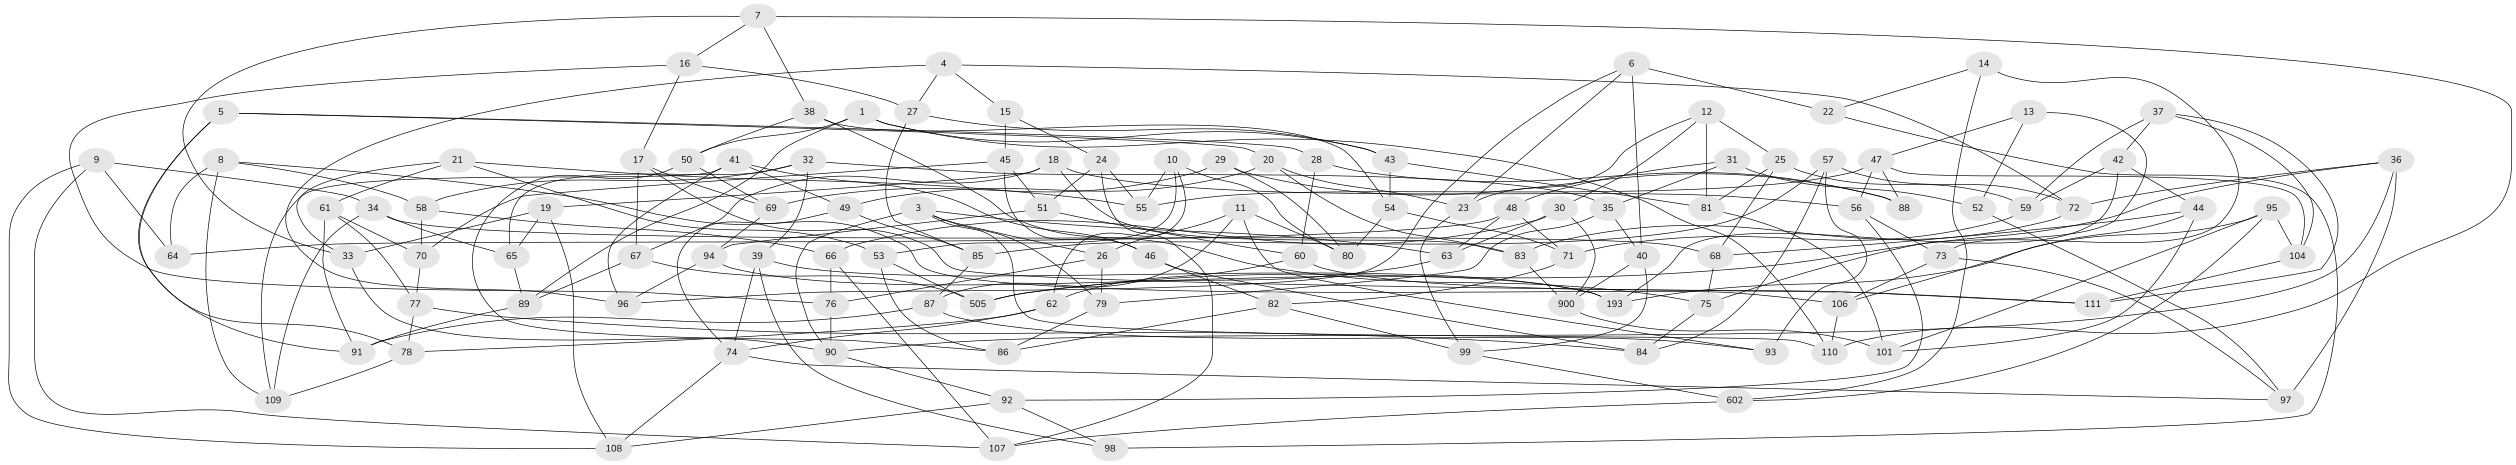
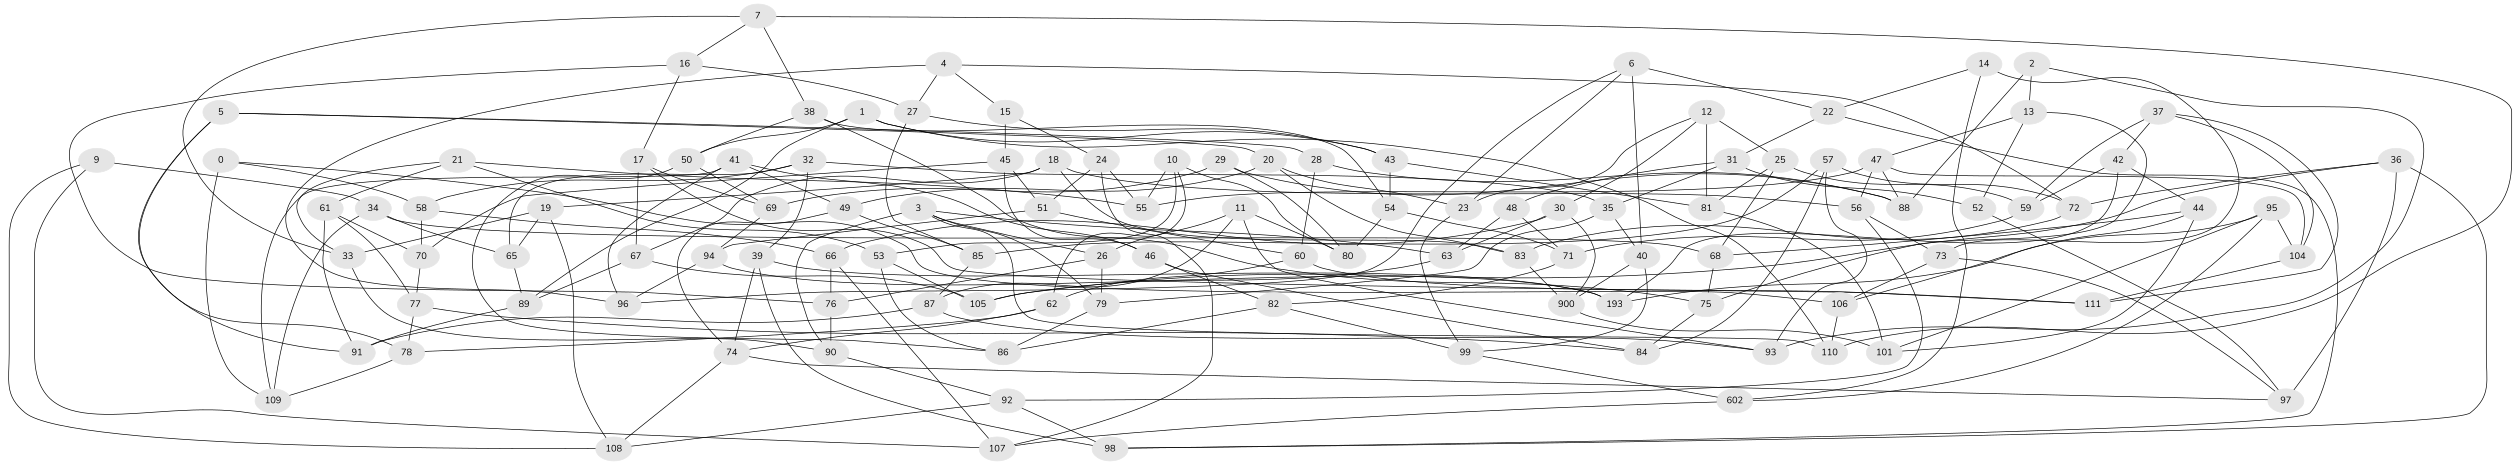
node "2": added
edge "22" -- "31": added
node "8": label "8" -> "0"
node "64": removed
node "505": label "505" -> "105"
edge "36" -- "90": now "36" -- "98"
